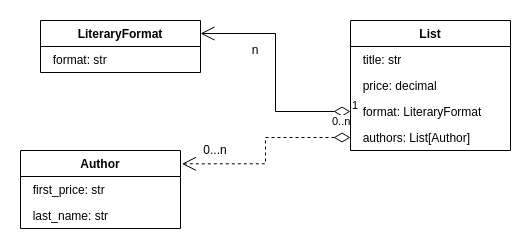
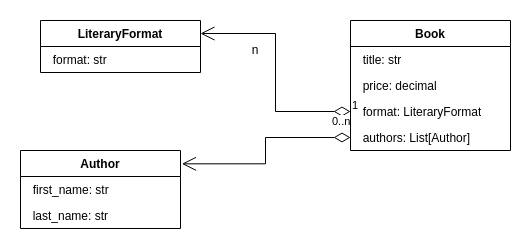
node "List": label "List" -> "Book"
node "0...n": removed
edge "authors: List[Author]" -- "Author": style dashed -> solid
node "first_price: str": label "first_price: str" -> "first_name: str"
